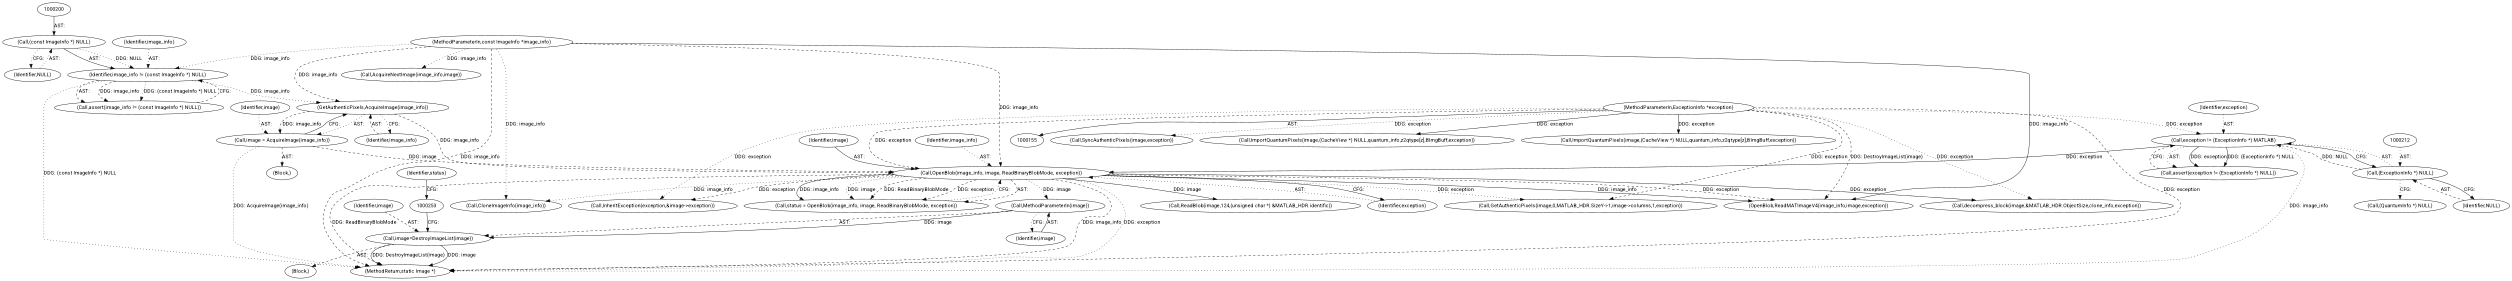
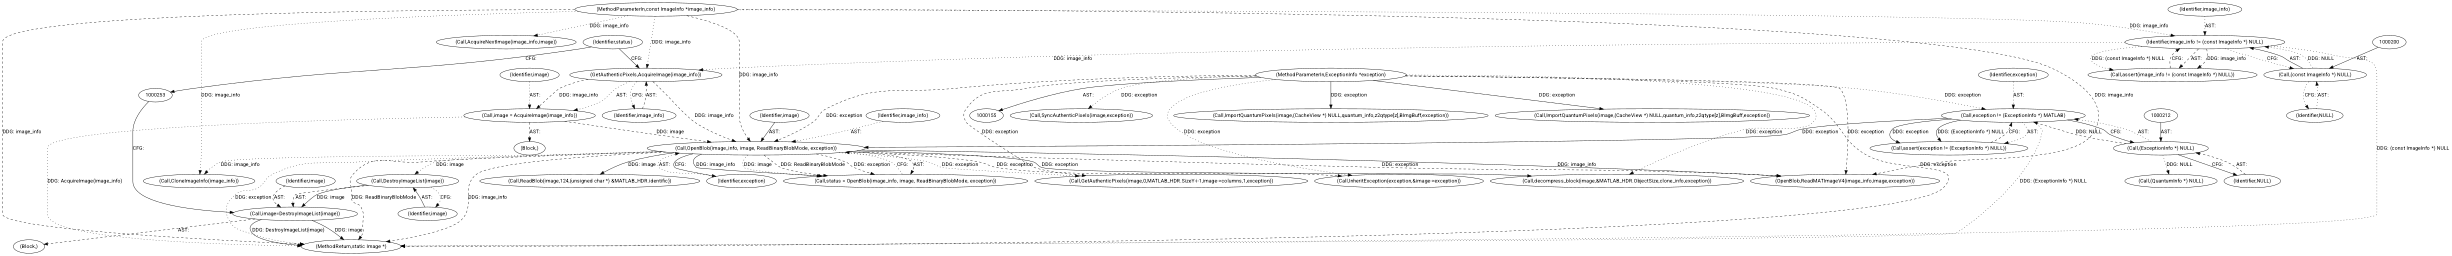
edge "(MethodParameterIn,const ImageInfo *image_info)" -> "(OpenBlob,ReadMATImageV4(image_info,image,exception))": style solid -> dashed
edge "(MethodParameterIn,const ImageInfo *image_info)" -> "(GetAuthenticPixels,AcquireImage(image_info))": style dashed -> dotted
edge "(Identifier,image_info != (const ImageInfo *) NULL)" -> "(Call,(const ImageInfo *) NULL)": added, label "CFG:"
edge "(Call,image = AcquireImage(image_info))" -> "(GetAuthenticPixels,AcquireImage(image_info))": now "(Identifier,status)" -> "(GetAuthenticPixels,AcquireImage(image_info))"
edge "1000212" -> "(Call,(ExceptionInfo *) NULL)": style dotted -> solid
edge "(MethodParameterIn,ExceptionInfo *exception)" -> "(OpenBlob,ReadMATImageV4(image_info,image,exception))": label "DDG: DestroyImageList(image)" -> "DDG: exception"
edge "(Call,(ExceptionInfo *) NULL)" -> "(Call,(QuantumInfo *) NULL)": label "CFG: " -> "DDG: NULL"
node "(Call,MethodParameterIn(image))": label "(Call,MethodParameterIn(image))" -> "(Call,DestroyImageList(image))"
edge "(Call,exception != (ExceptionInfo *) MATLAB)" -> "(MethodReturn,static Image *)": label "DDG: image_info" -> "DDG: (ExceptionInfo *) NULL"
